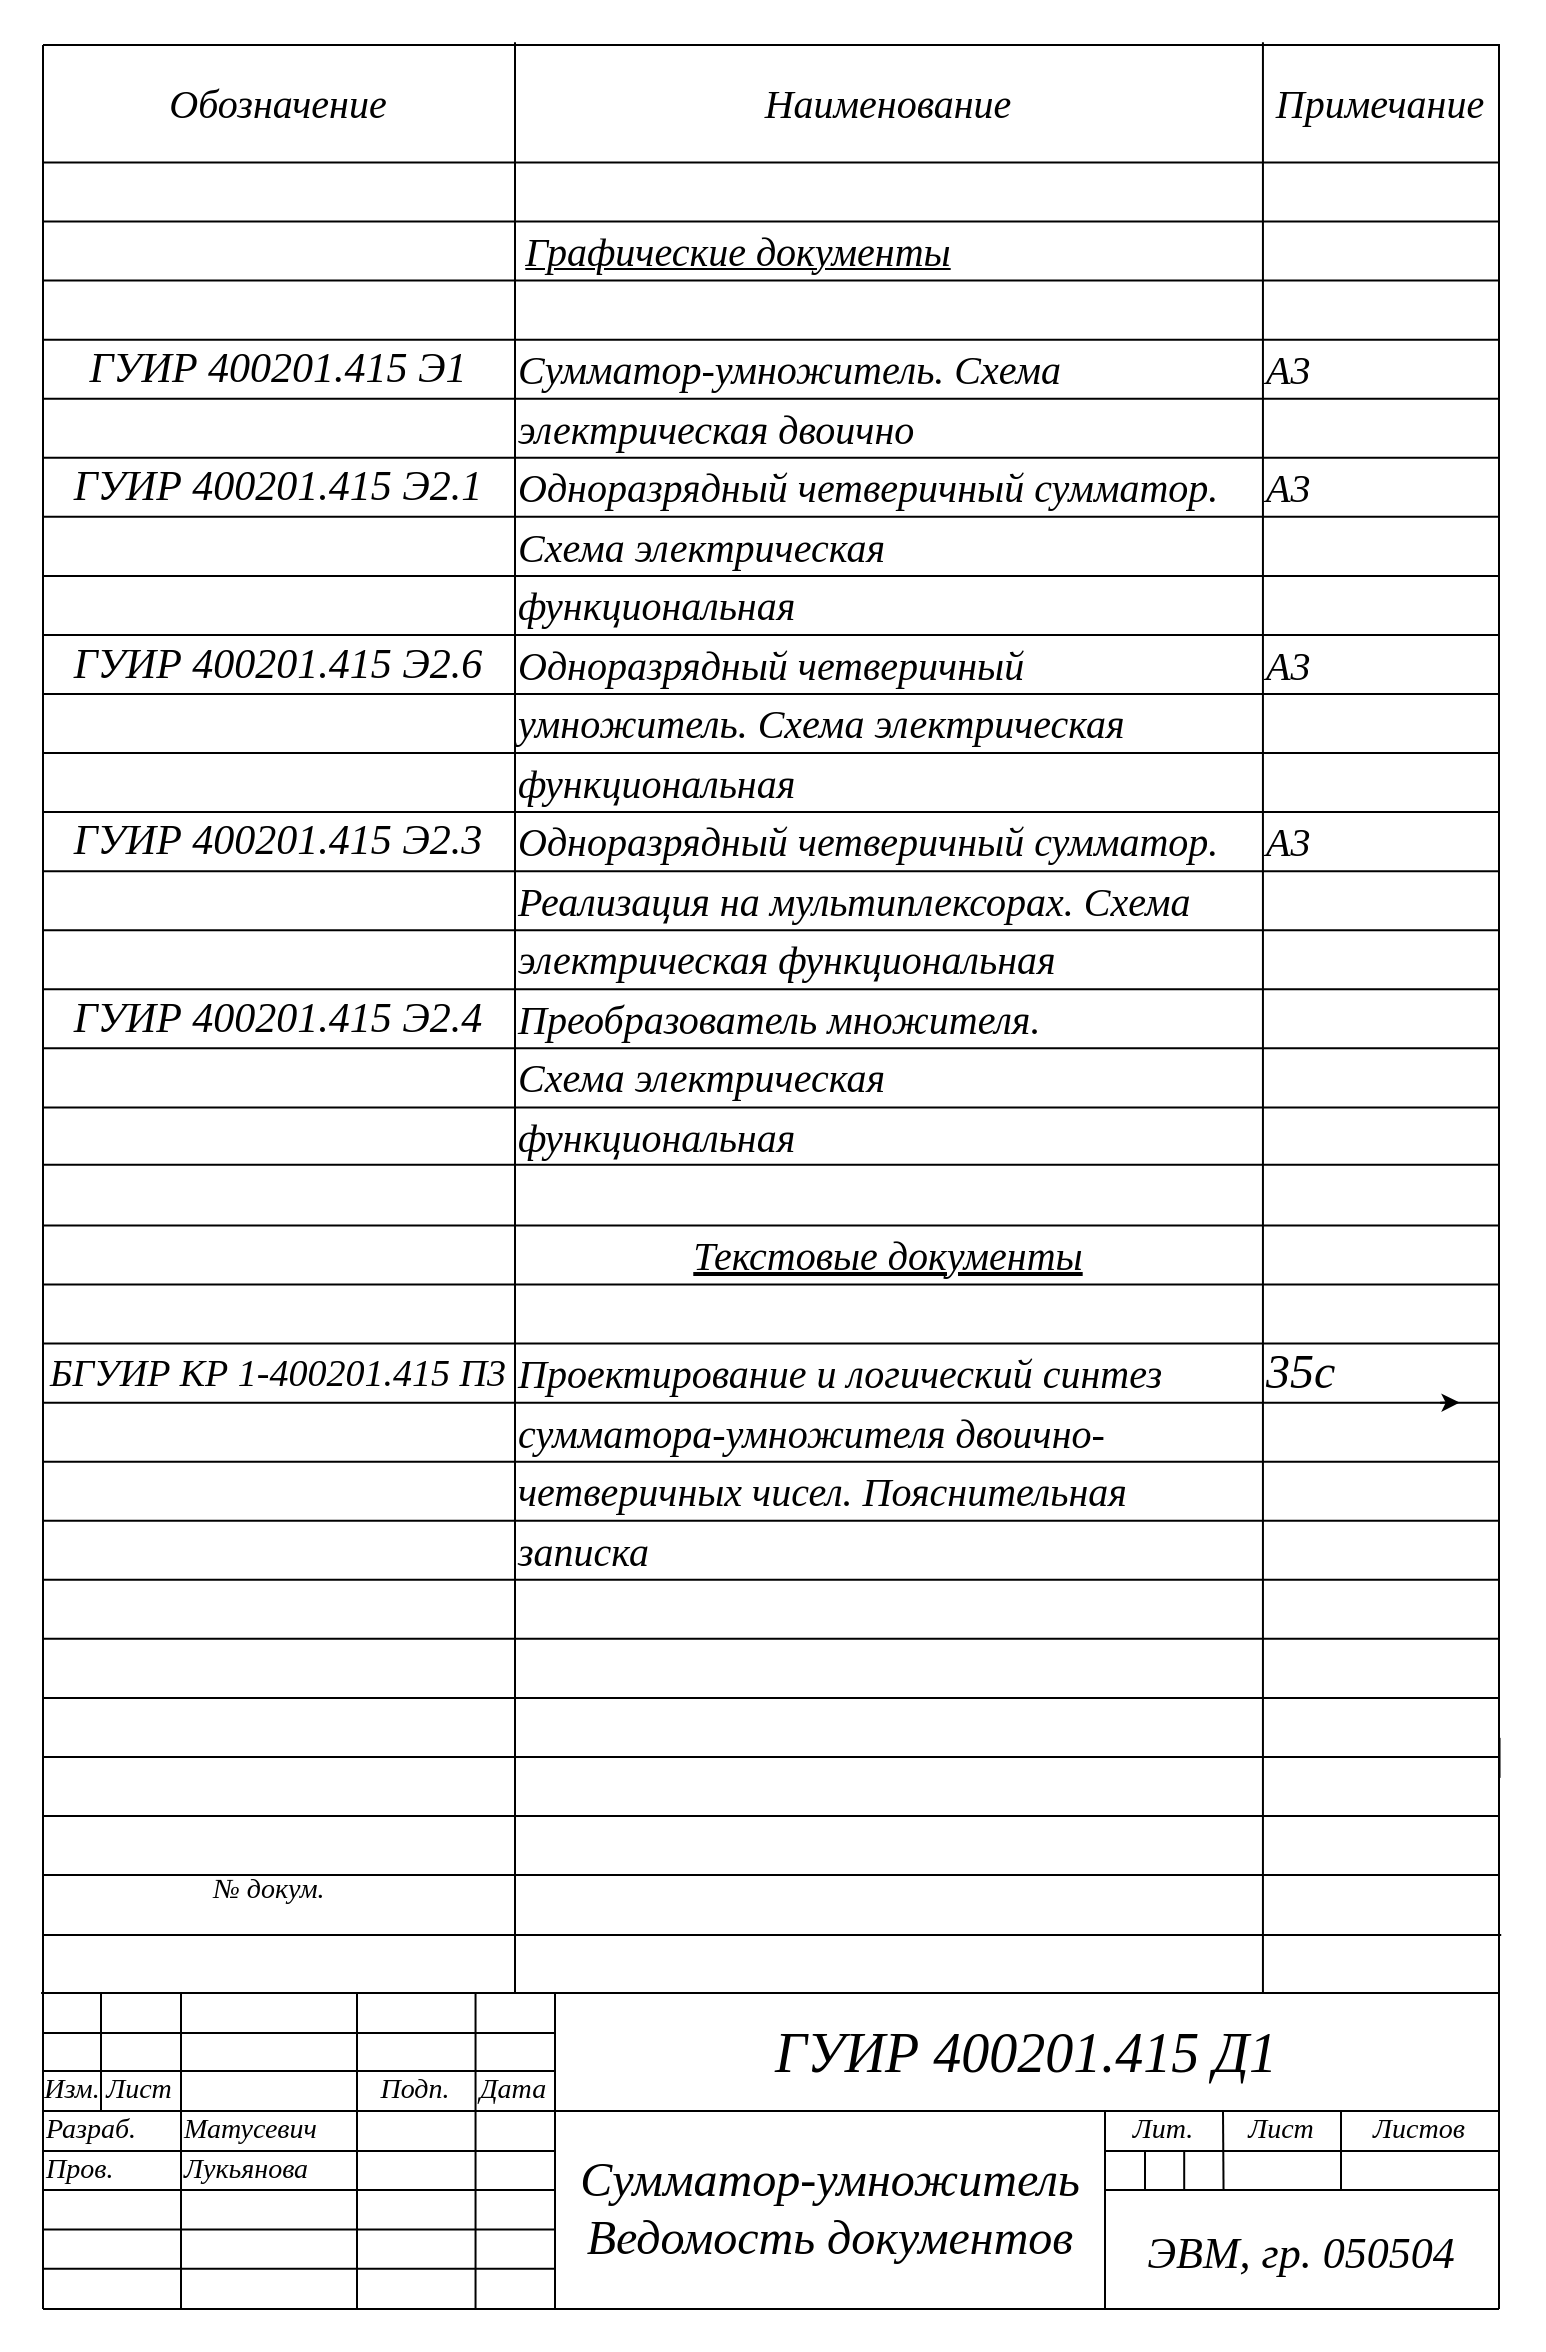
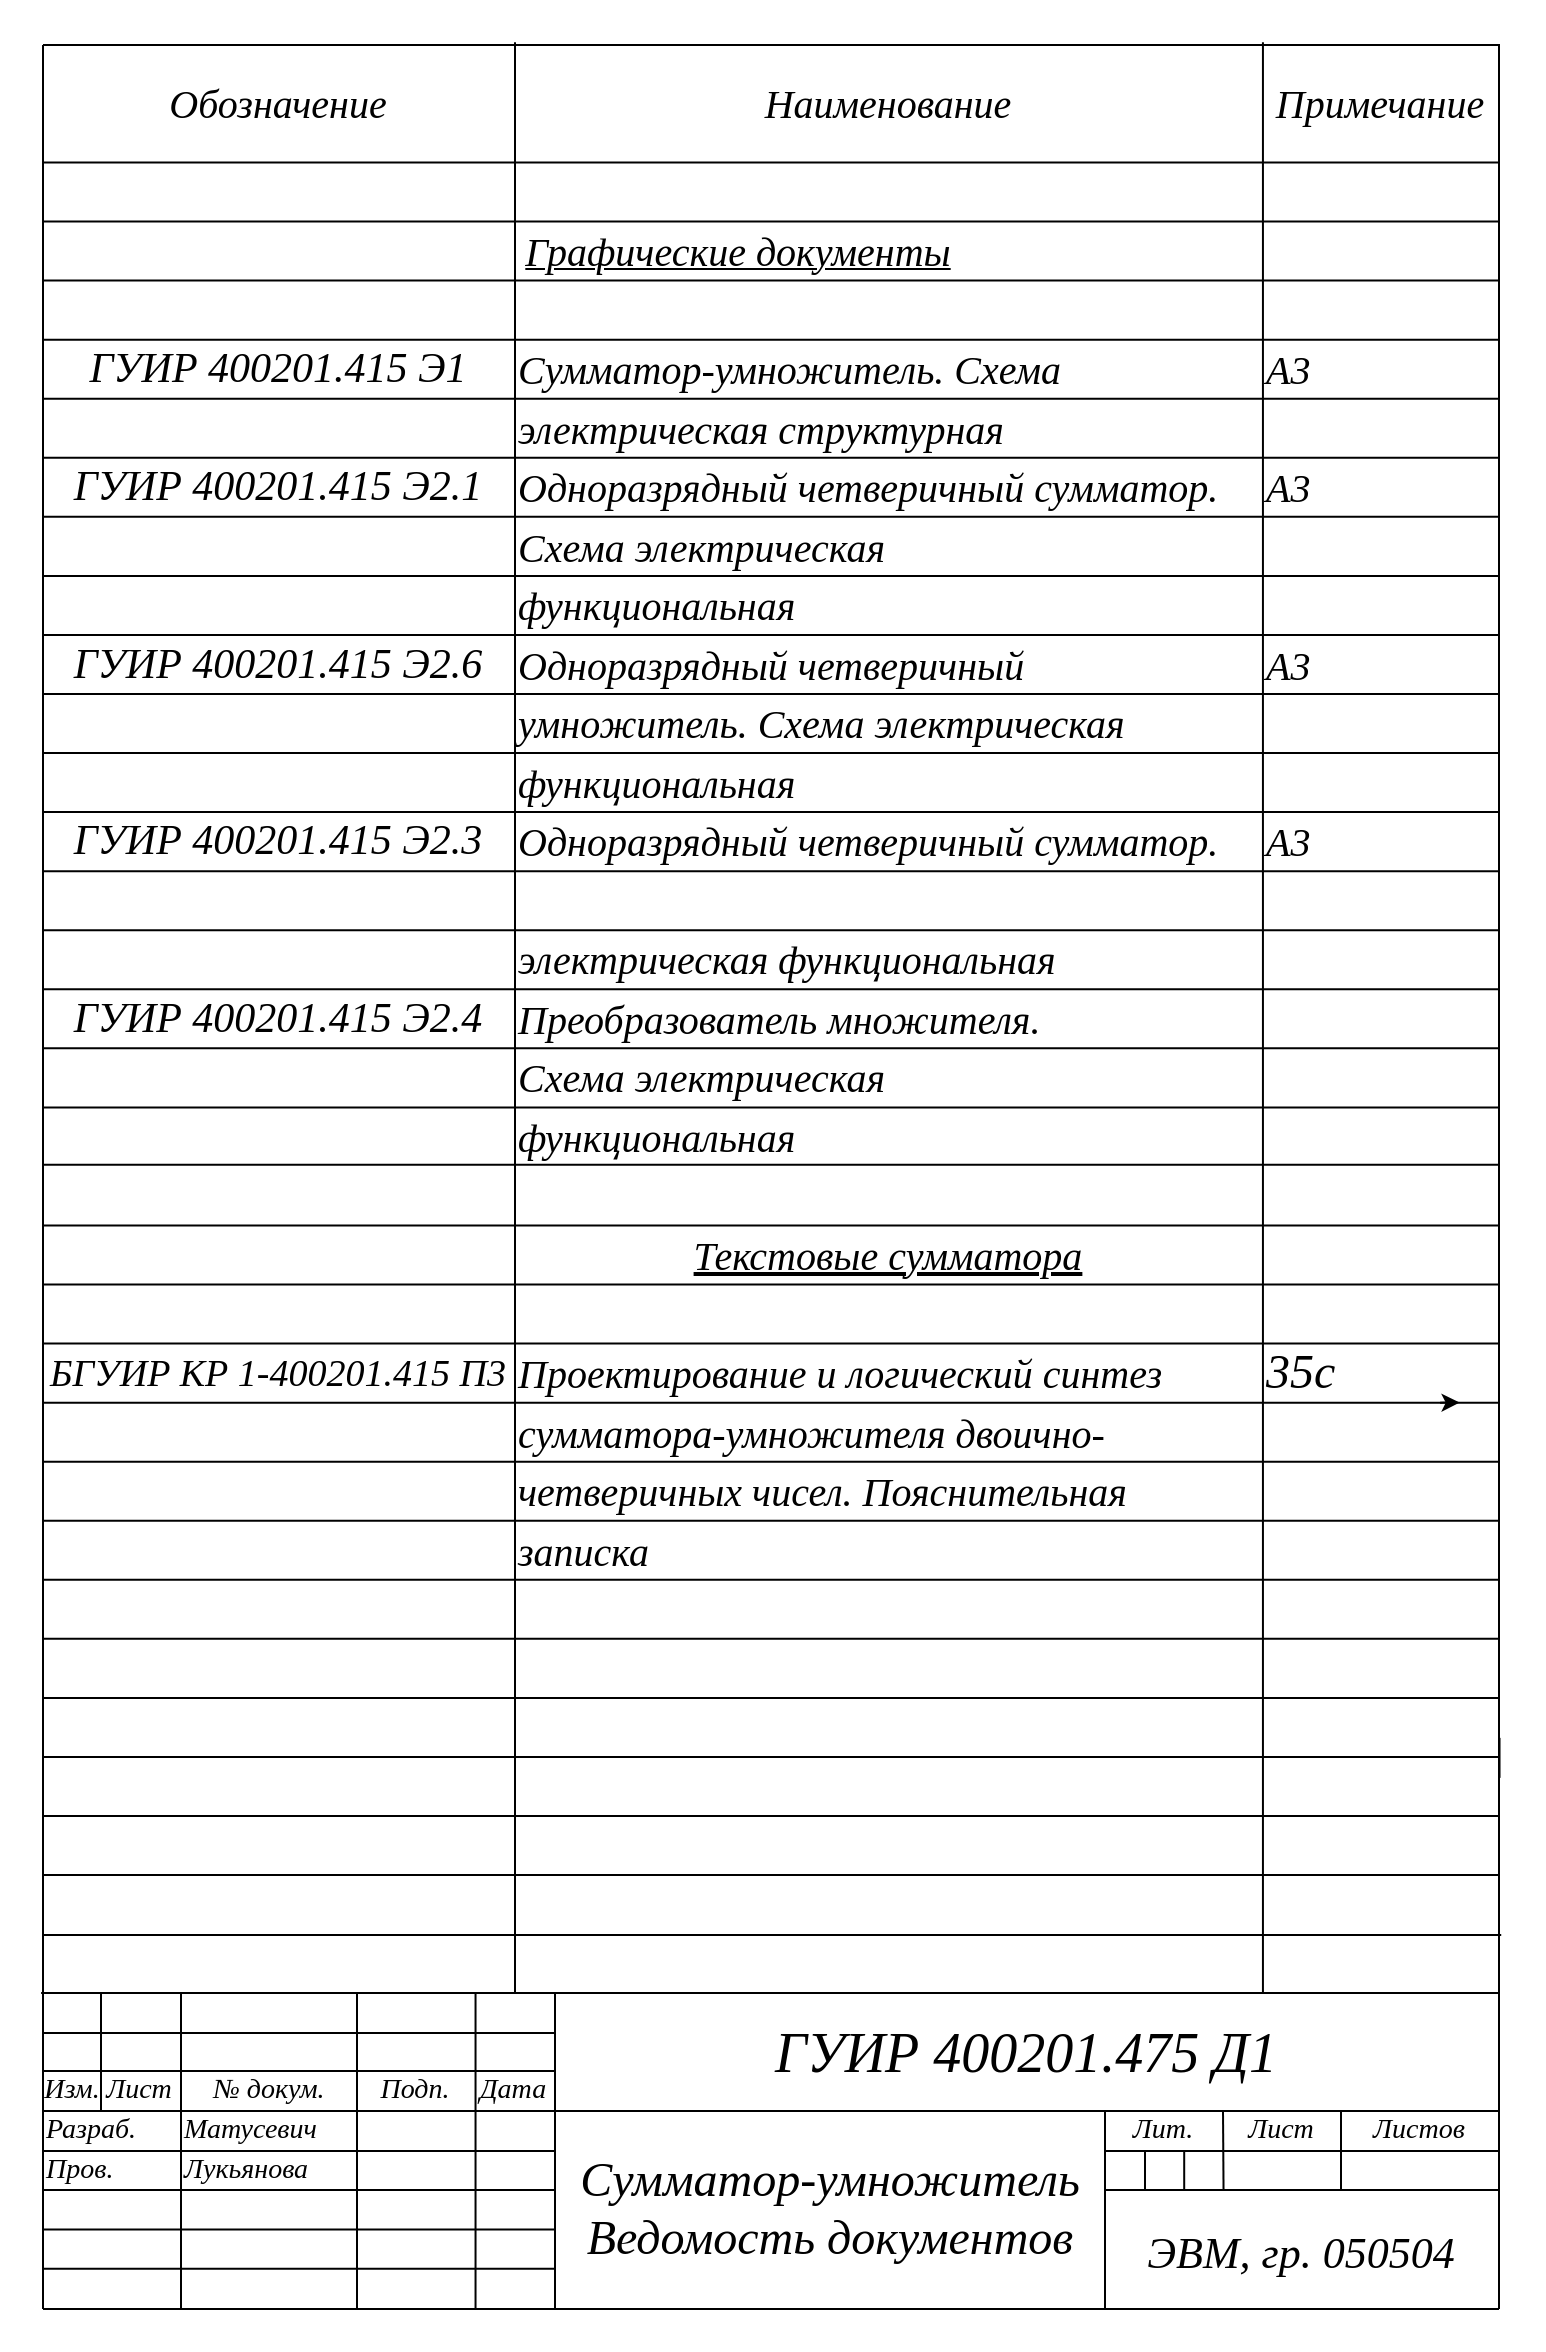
node "электрическая двоично": label "электрическая двоично" -> "электрическая структурная"
node "Реализация на мультиплексорах. Схема": removed
node "Текстовые документы": label "Текстовые документы" -> "Текстовые сумматора"
node "№ докум.": moved (269, 1891) -> (269, 2091)
node "ГУИР 400201.415 Д1": label "ГУИР 400201.415 Д1" -> "ГУИР 400201.475 Д1"
